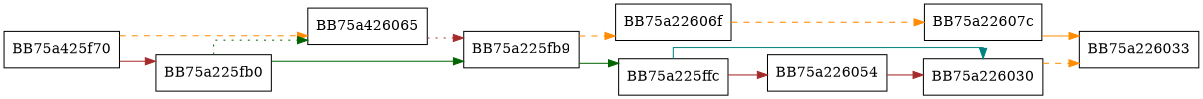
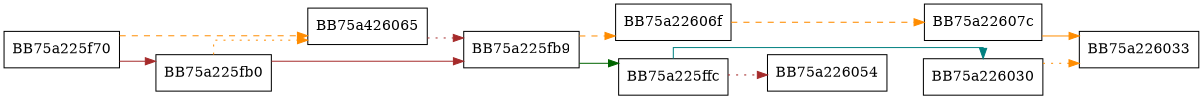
edge "BB75a225fb0" -> "BB75a426065": color darkgreen -> darkorange
node "BB75a425f70": label "BB75a425f70" -> "BB75a225f70"
edge "BB75a225fb0" -> "BB75a225fb9": color darkgreen -> brown
edge "BB75a226030" -> "BB75a226033": style dashed -> dotted
edge "BB75a225ffc" -> "BB75a226054": style solid -> dotted
edge "BB75a226054" -> "BB75a226030": removed
